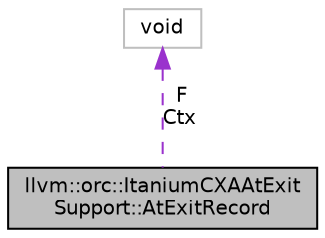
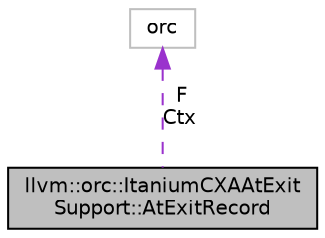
node "void": label "void" -> "orc"
